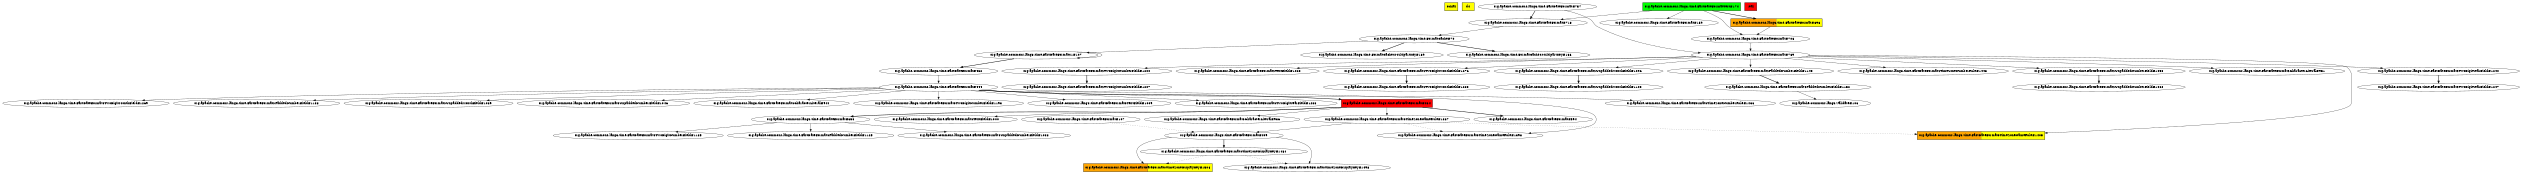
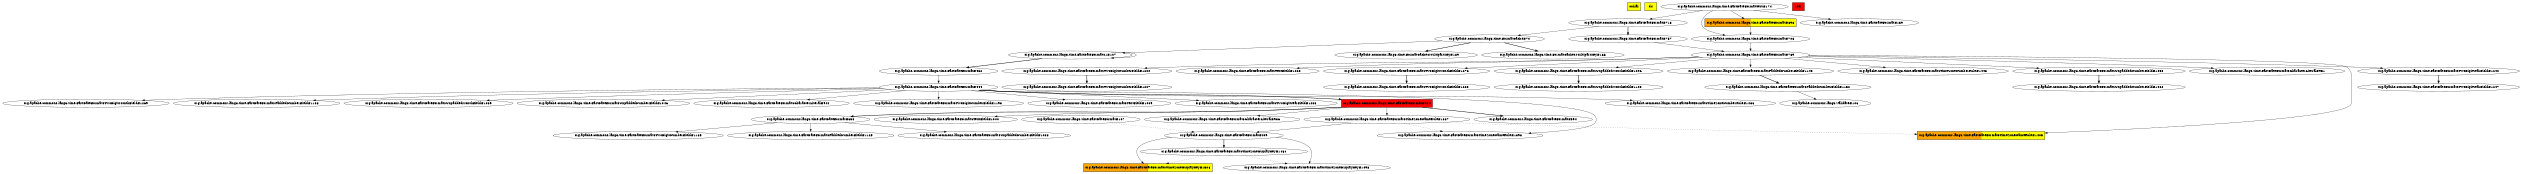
node "org.apache.commons.lang3.time.FastDateFormatTest#174": shape box -> ellipse
edge "org.apache.commons.lang3.time.FastDateFormat#757" -> "org.apache.commons.lang3.time.FastDateFormat#718": reversed
edge "org.apache.commons.lang3.time.FastDateFormatTest#174" -> "org.apache.commons.lang3.time.FastDateFormat#696": style bold -> solid
